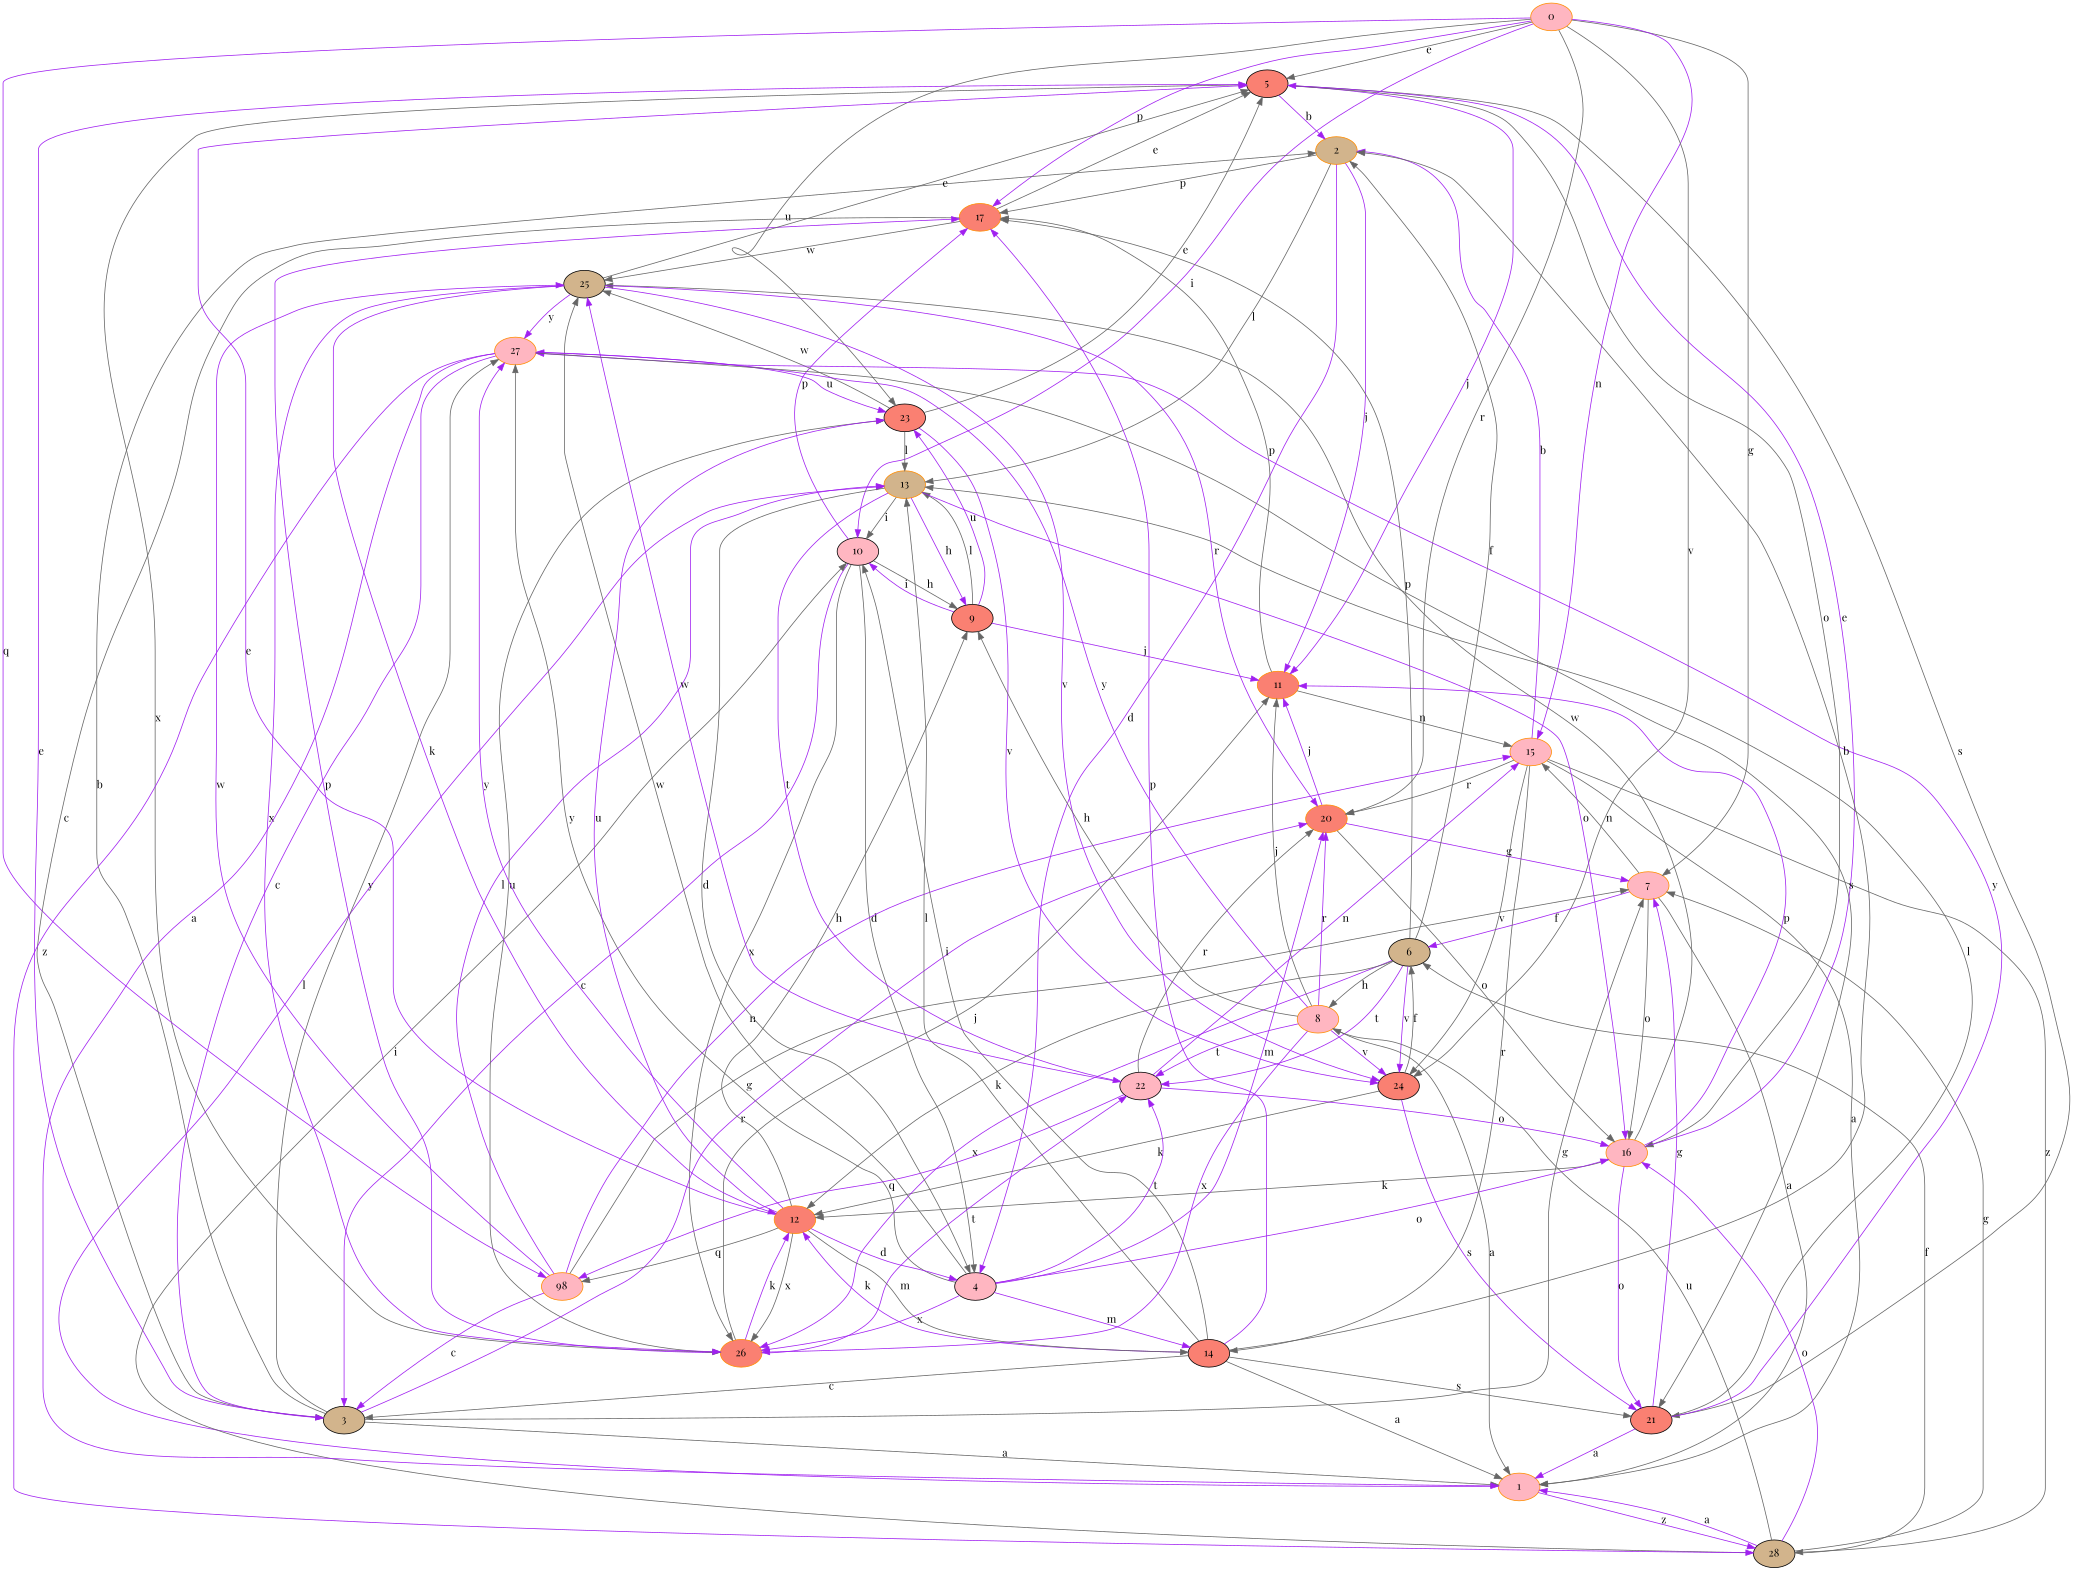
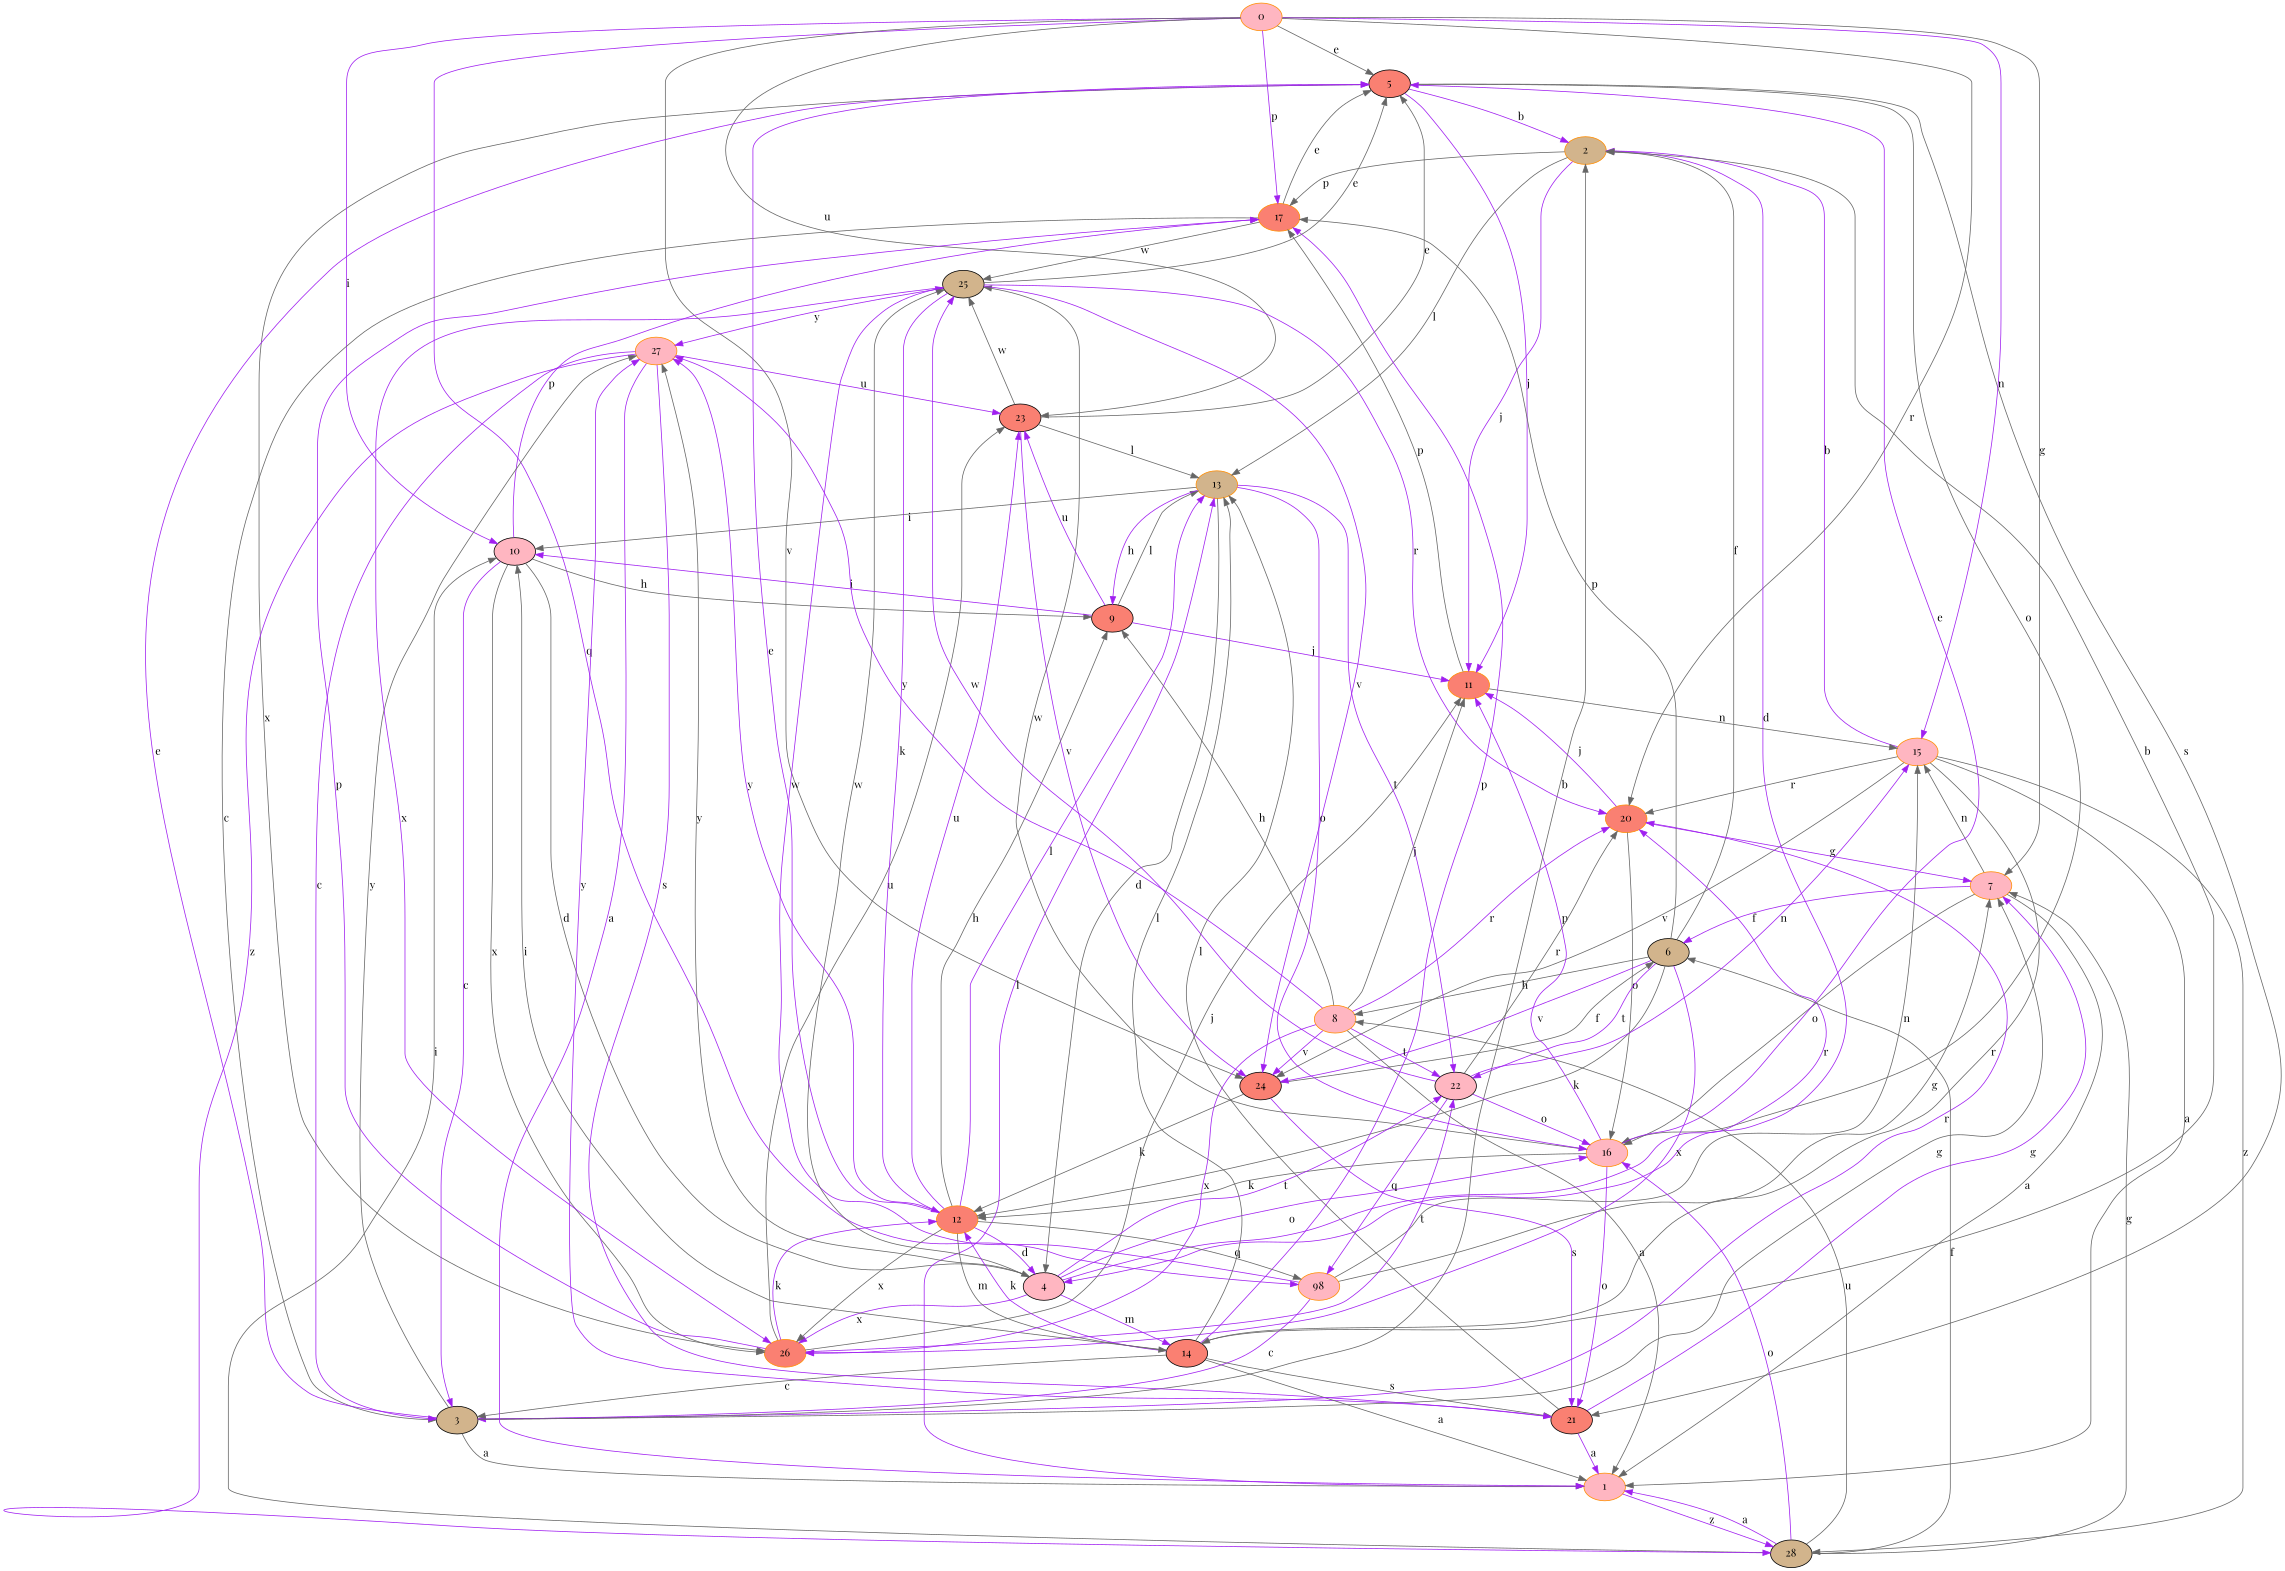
edge "27" -> "21": color gray40 -> purple
edge "98" -> "13": now "12" -> "13"
edge "98" -> "15": color purple -> gray40
edge "4" -> "20": label "m" -> "r"
